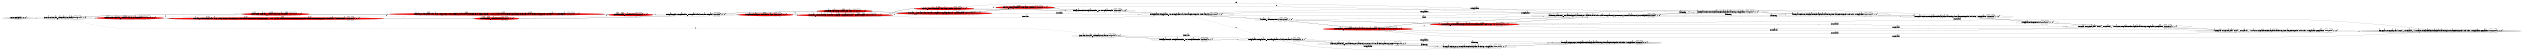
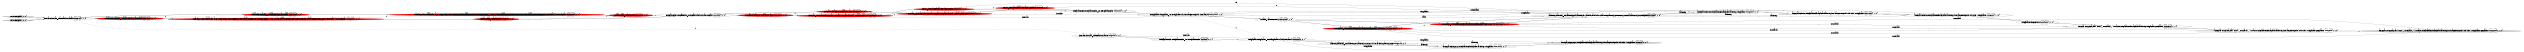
node "testSourceNotActive['0', '1', '0']": added
